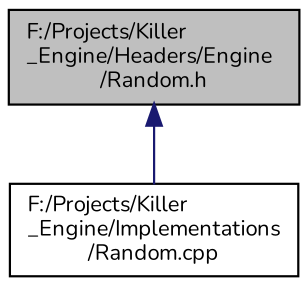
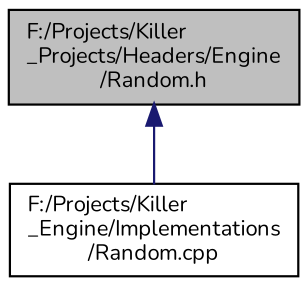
node "F:/Projects/Killer _Engine/Headers/Engine /Random.h": label "F:/Projects/Killer _Engine/Headers/Engine /Random.h" -> "F:/Projects/Killer _Projects/Headers/Engine /Random.h"
